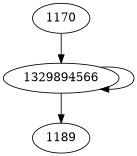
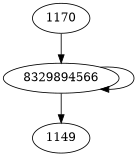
node "1329894566": label "1329894566" -> "8329894566"
node "1189": label "1189" -> "1149"
